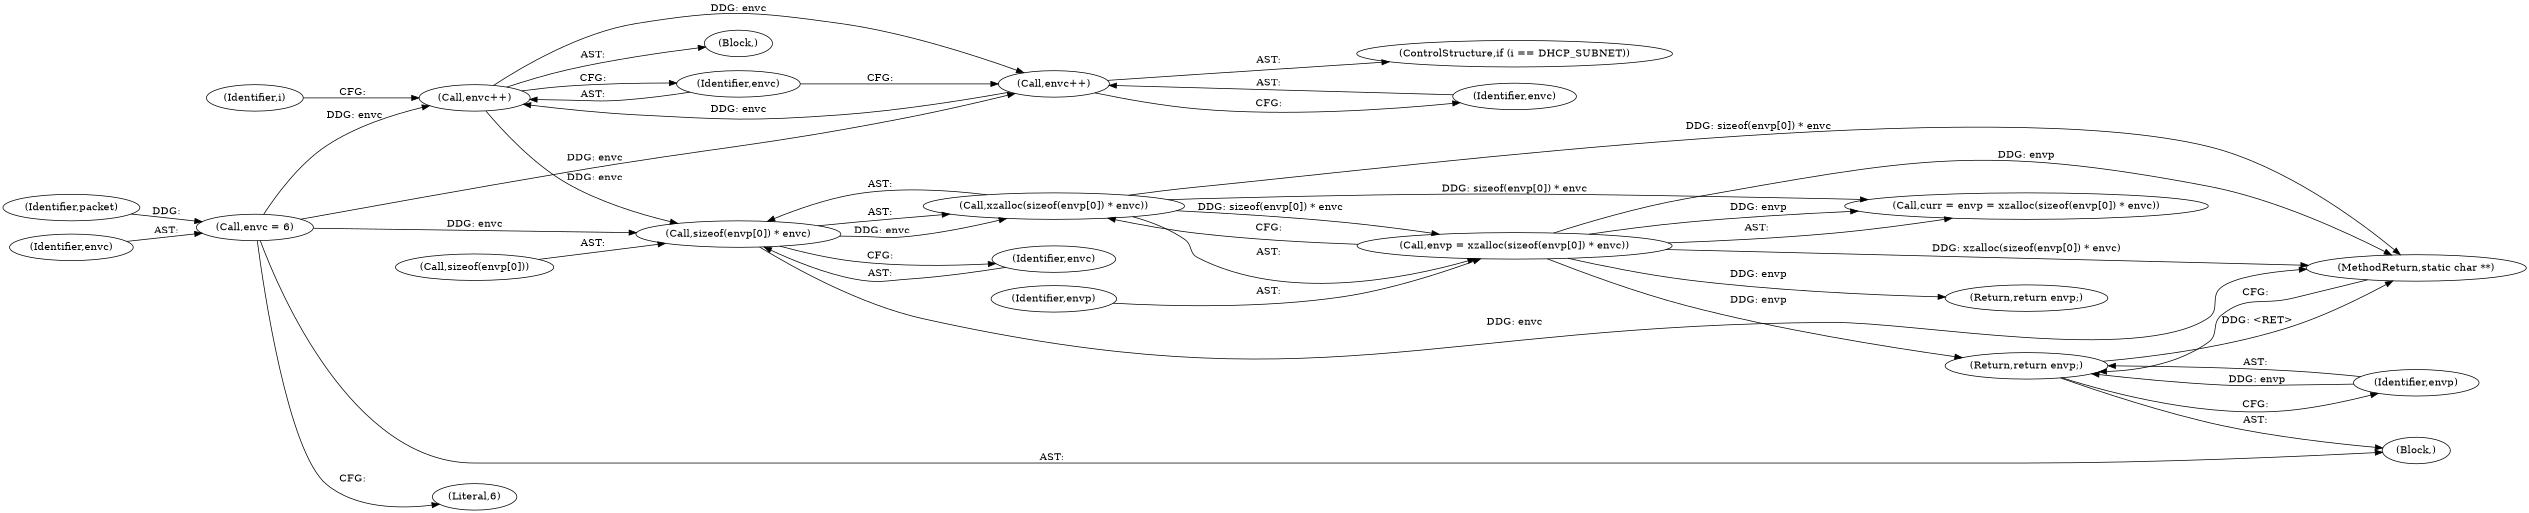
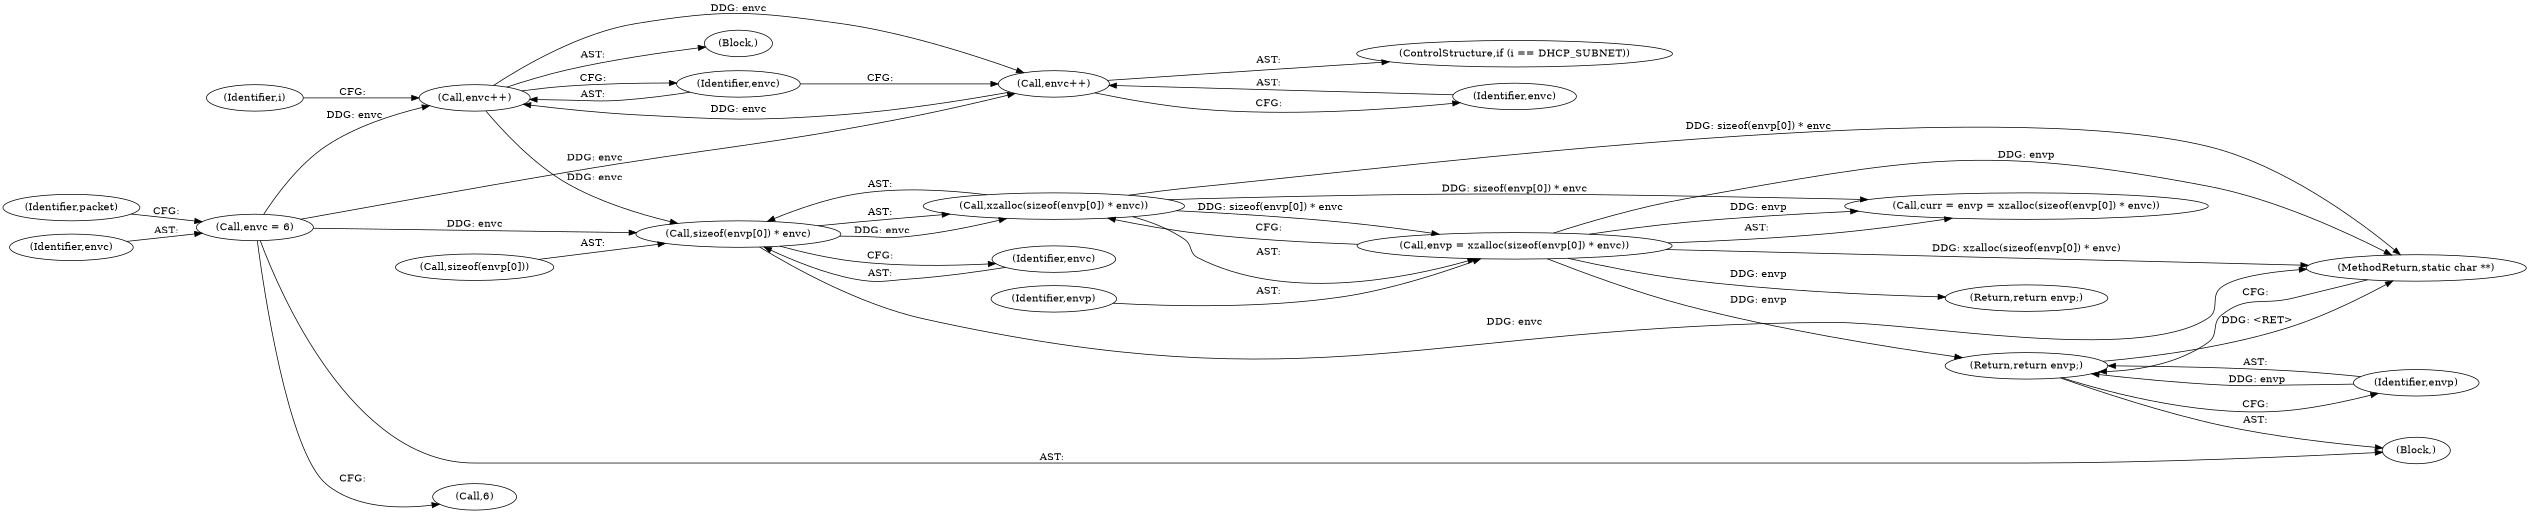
edge "(Identifier,packet)" -> "(Call,envc = 6)": label "DDG: " -> "CFG: "
node "(Literal,6)": label "(Literal,6)" -> "(Call,6)"
